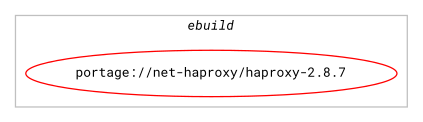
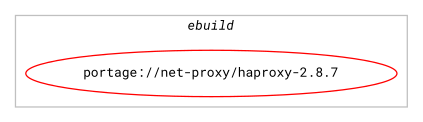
node "portage://net-haproxy/haproxy-2.8.7": label "portage://net-haproxy/haproxy-2.8.7" -> "portage://net-proxy/haproxy-2.8.7"
